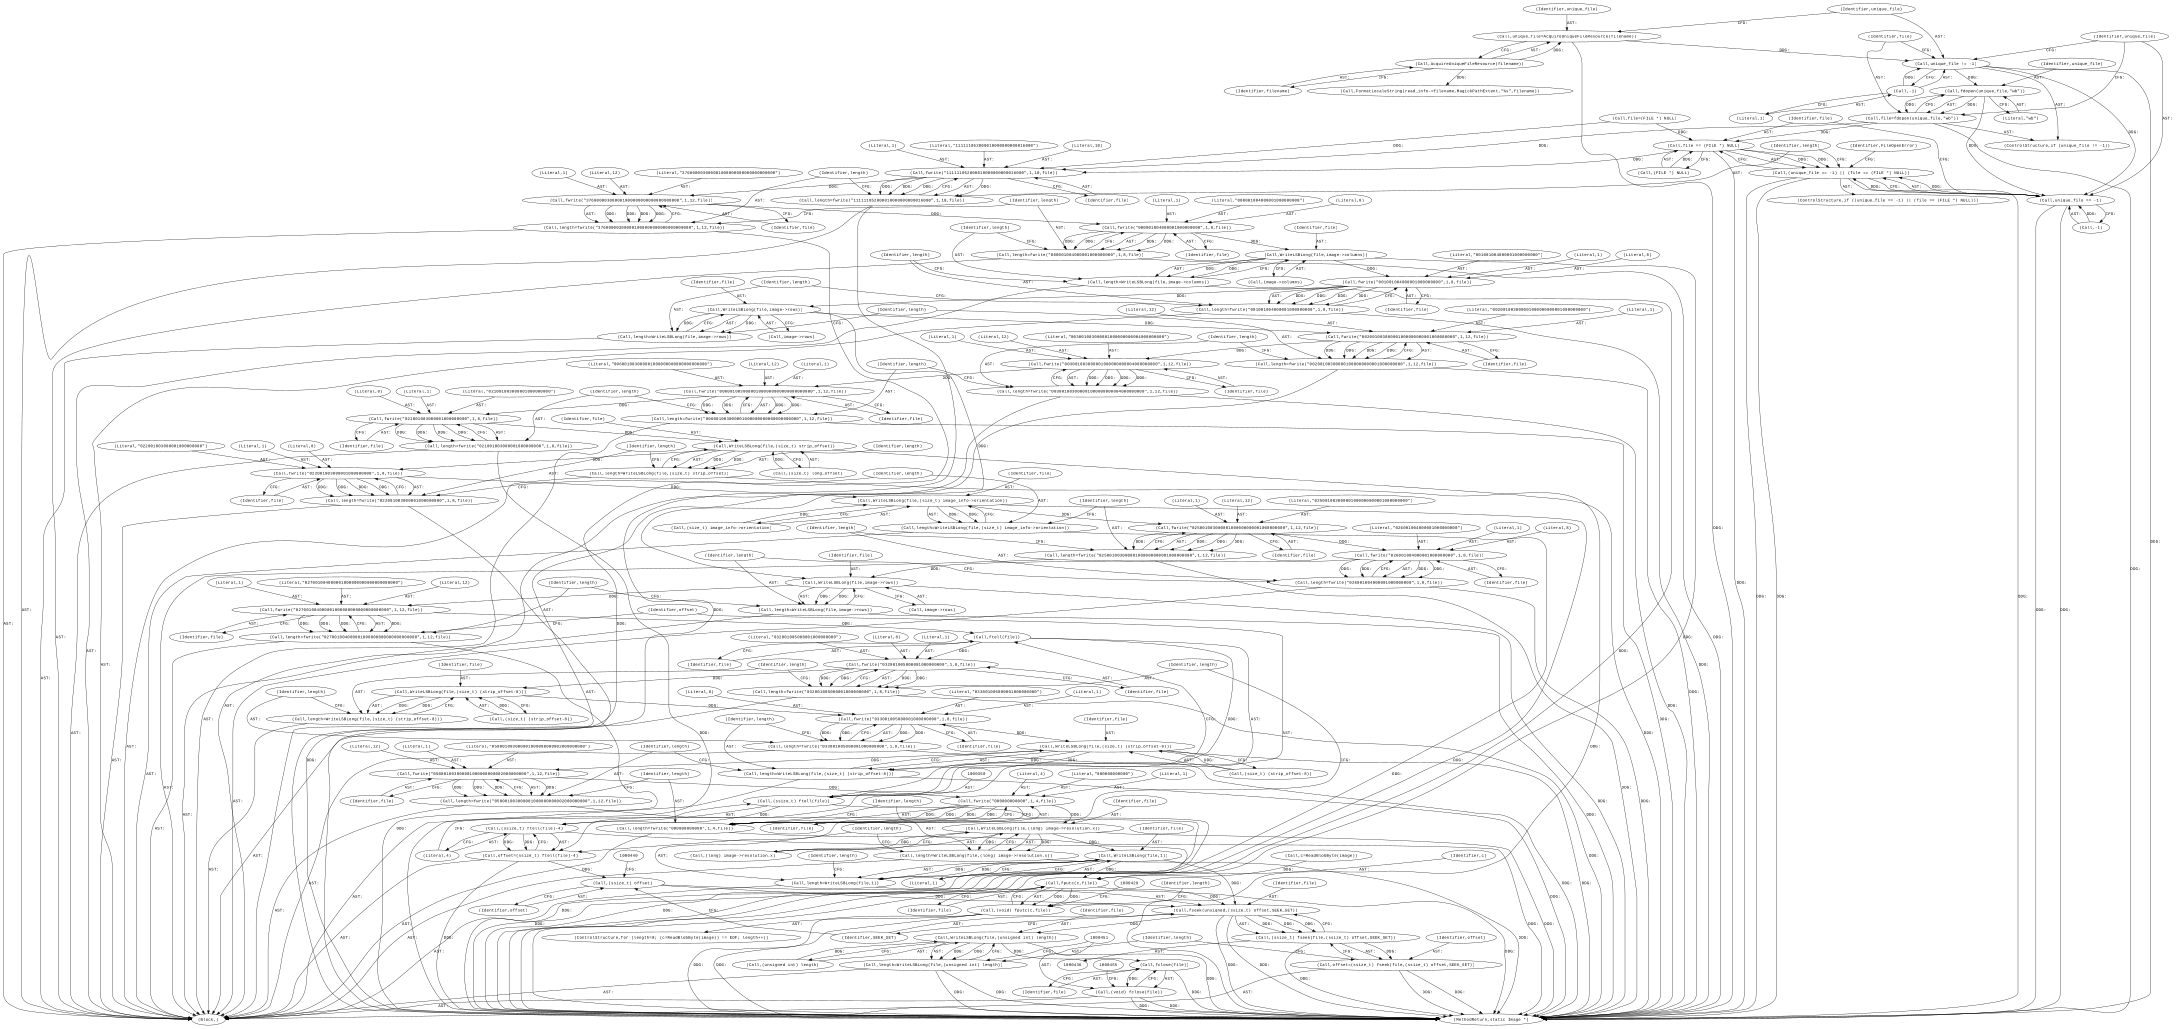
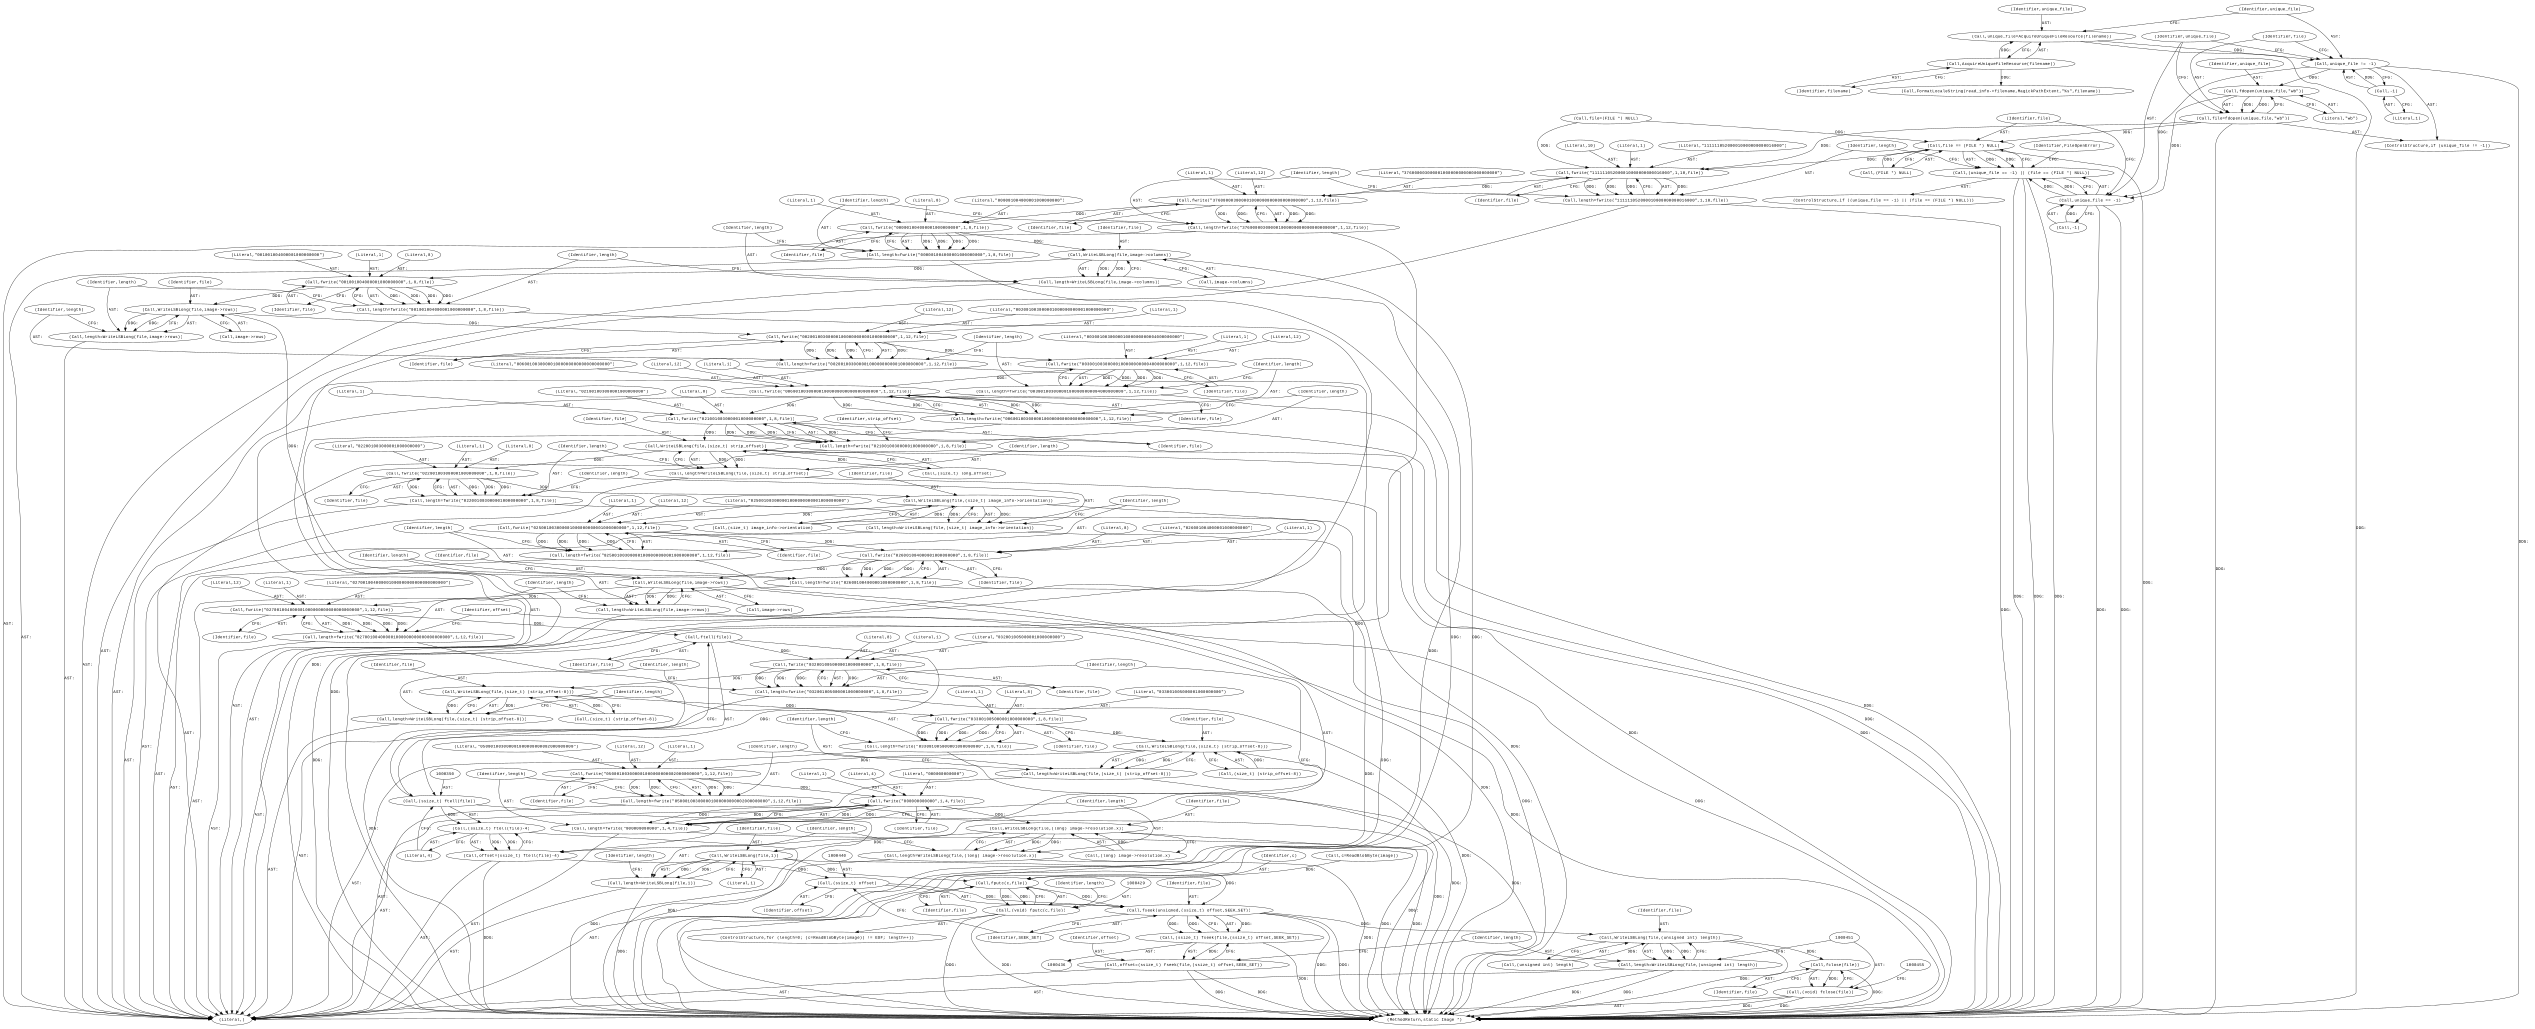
node "(Identifier,strip_offset)": added
edge "1000440" -> "(Call,(ssize_t) offset)": label "CFG: " -> "AST: "
edge "1000429" -> "(Call,(void) fputc(c,file))": label "CFG: " -> "AST: "
node "(Block,)": label "(Block,)" -> "(Literal,)"
